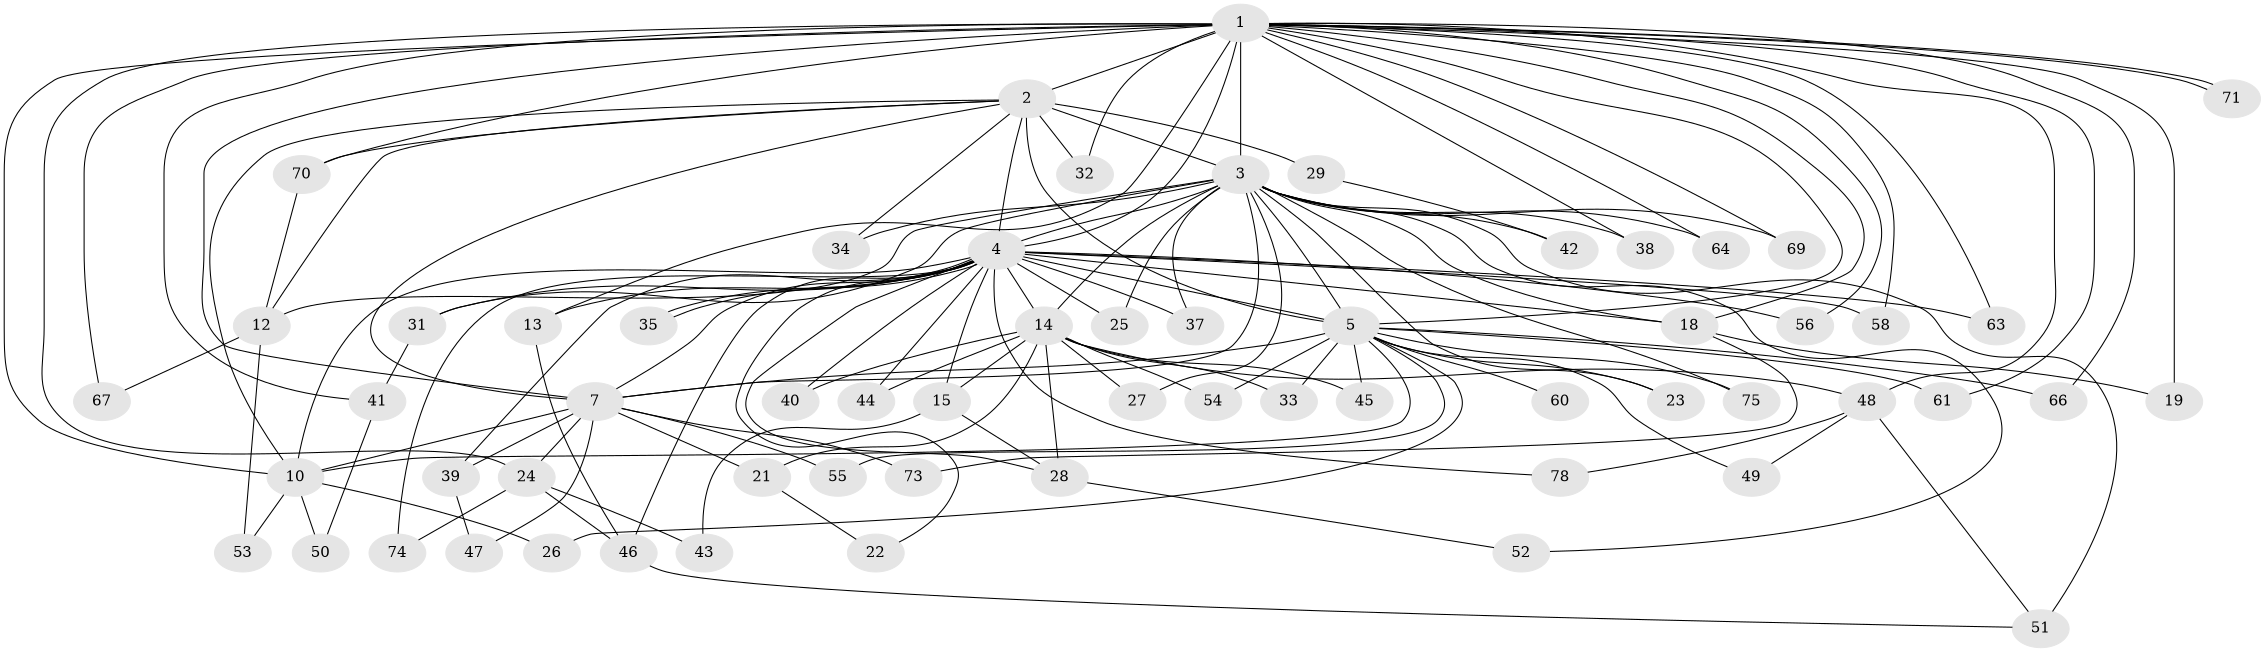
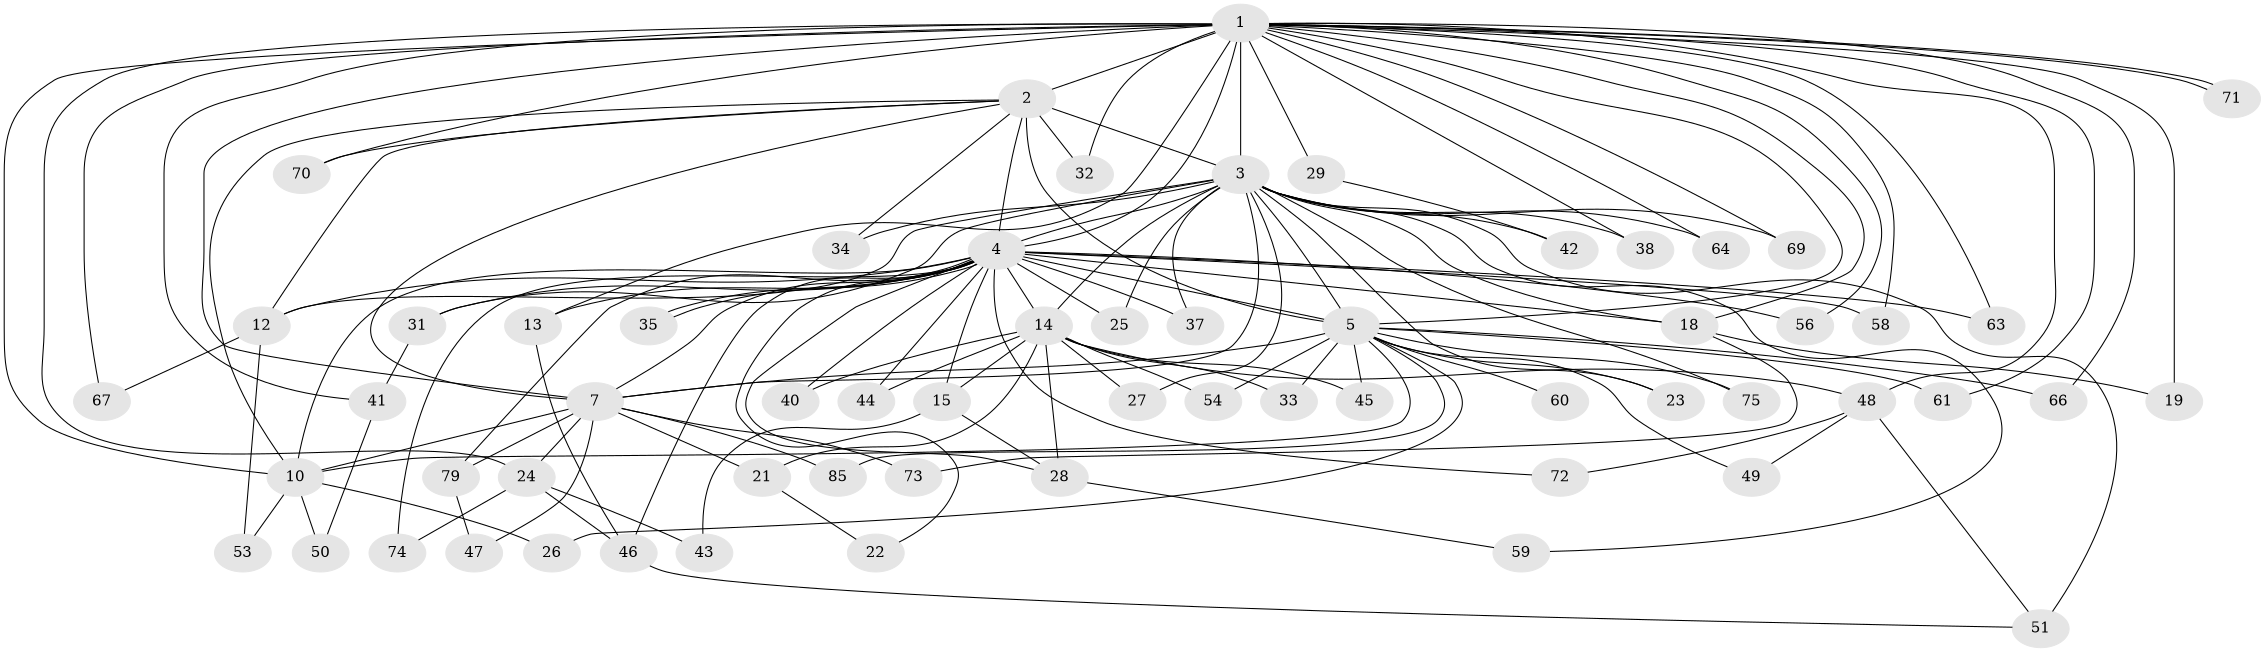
edge "2" -- "29": now "1" -- "29"
edge "70" -- "12": now "4" -- "12"
node "39": label "39" -> "79"
node "55": label "55" -> "85"
node "78": label "78" -> "72"
node "52": label "52" -> "59"
